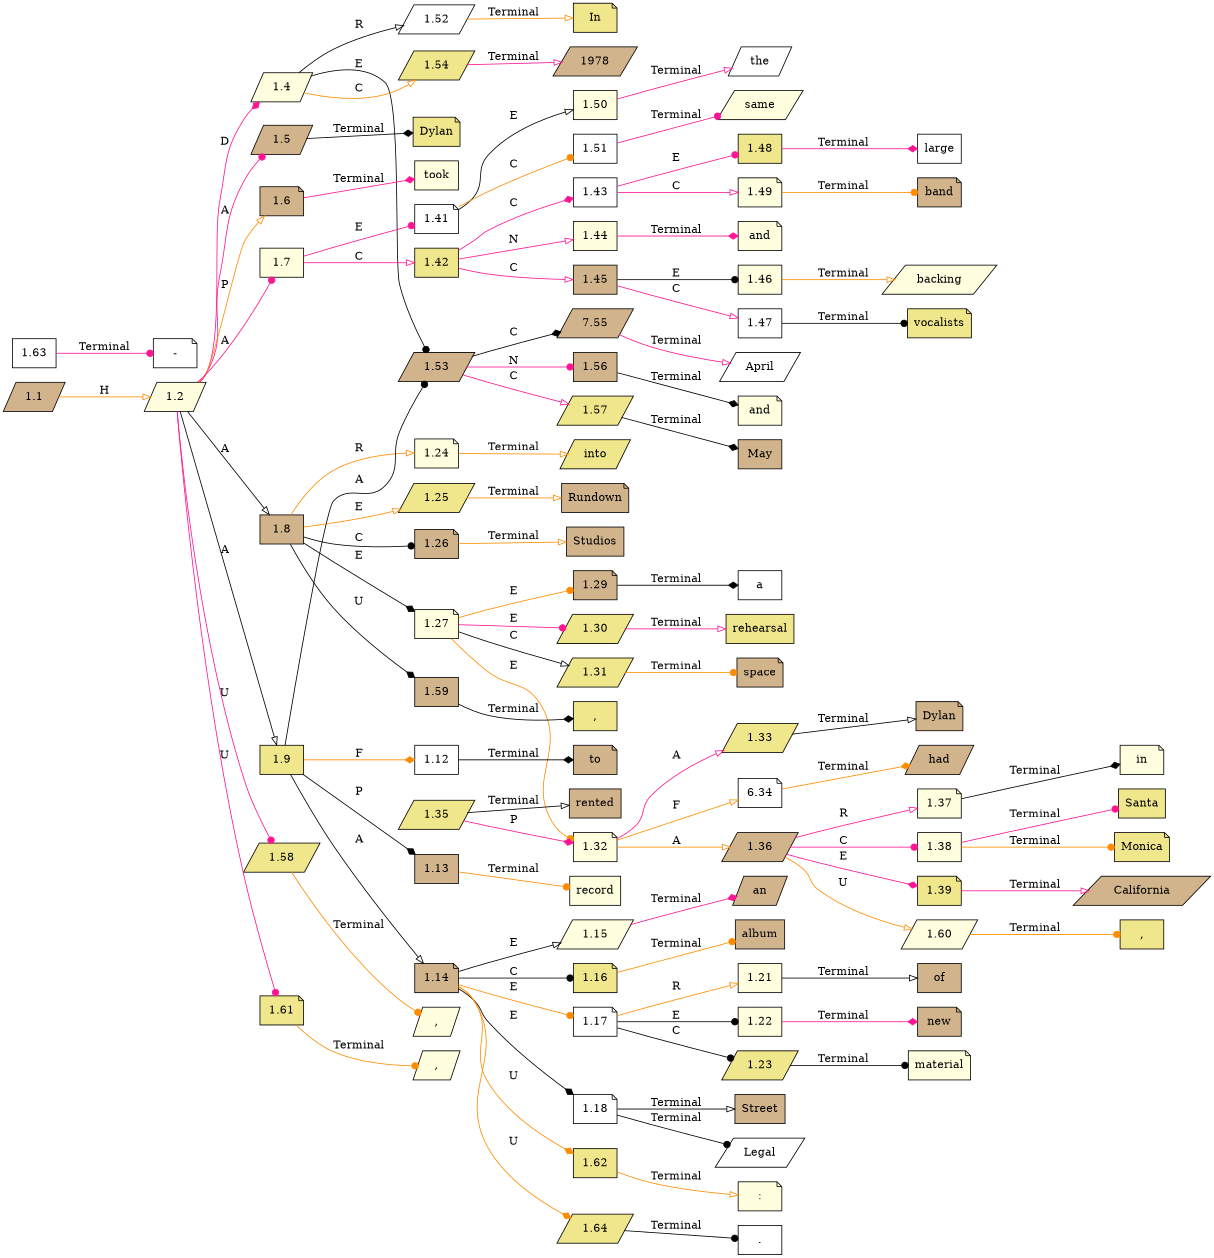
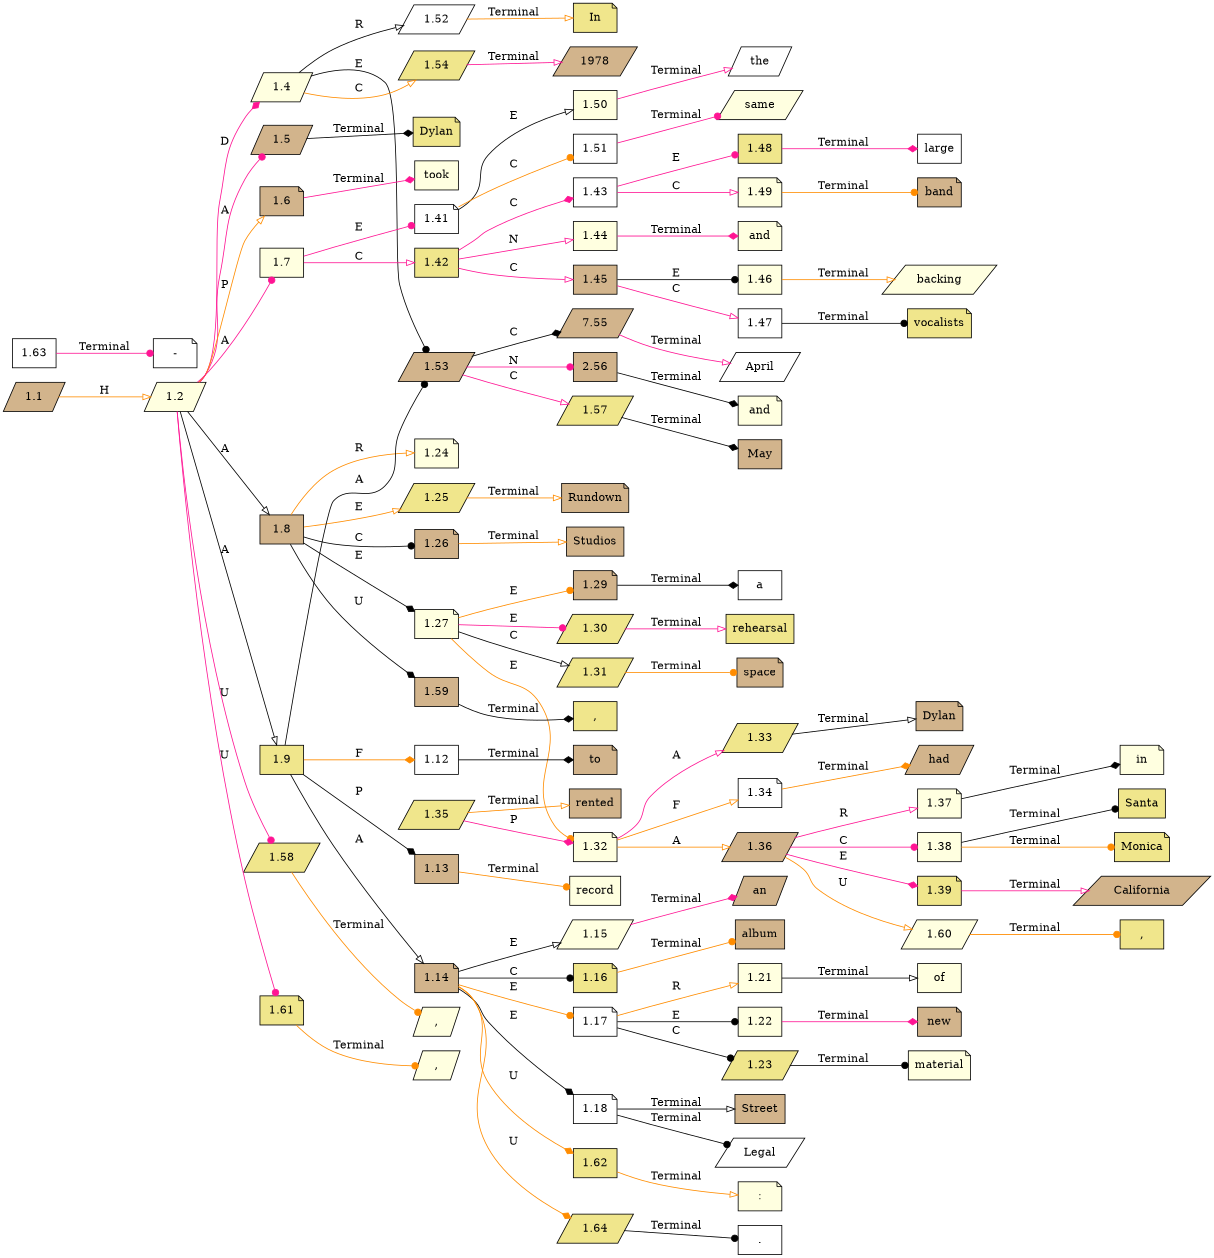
node "1.56": label "1.56" -> "2.56"
node "into": removed
node "6.34": label "6.34" -> "1.34"
edge "1.35" -> "rented": color black -> darkorange
edge "1.38" -> "Santa": color deeppink -> black
node "of": fillcolor tan -> lightyellow
